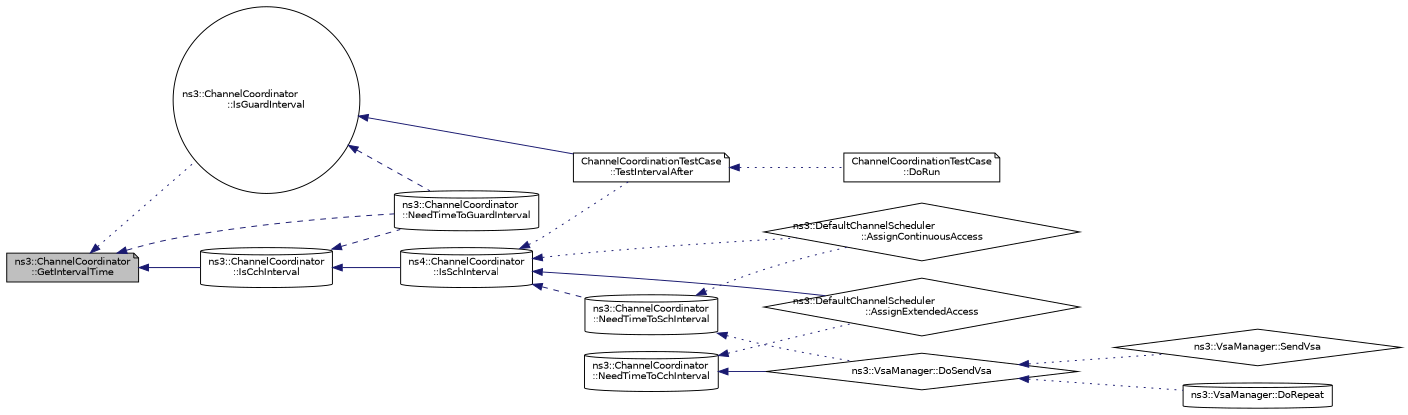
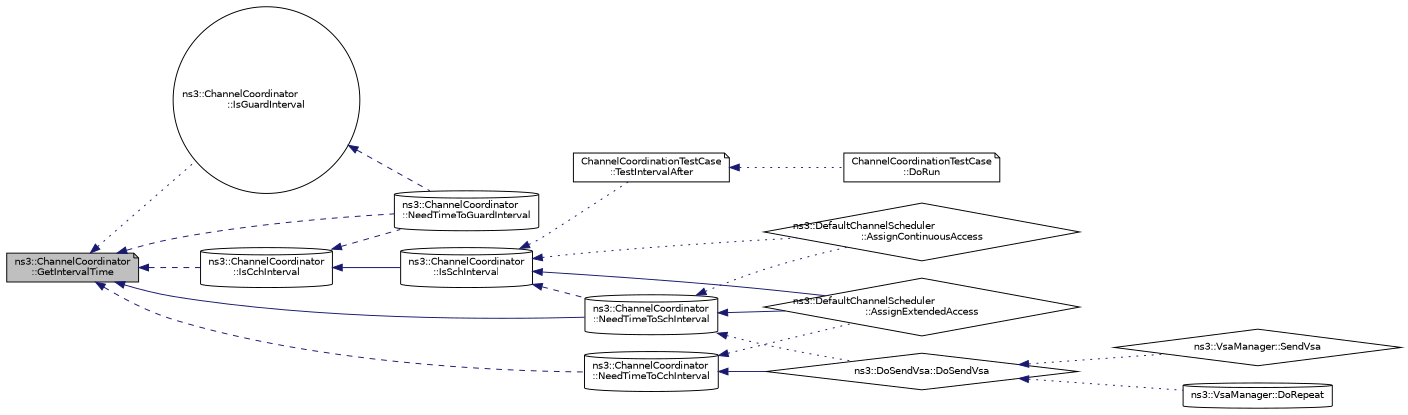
edge "ChannelCoordinationTestCase ::TestIntervalAfter" -> "ns3::ChannelCoordinator ::IsGuardInterval": removed
edge "ns3::ChannelCoordinator ::IsCchInterval" -> "ns3::ChannelCoordinator ::GetIntervalTime": style solid -> dashed
node "ns4::ChannelCoordinator ::IsSchInterval": label "ns4::ChannelCoordinator ::IsSchInterval" -> "ns3::ChannelCoordinator ::IsSchInterval"
edge "ns3::DefaultChannelScheduler ::AssignExtendedAccess" -> "ns3::ChannelCoordinator ::NeedTimeToSchInterval": added
edge "ns3::ChannelCoordinator ::NeedTimeToSchInterval" -> "ns3::ChannelCoordinator ::GetIntervalTime": added
edge "ns3::ChannelCoordinator ::NeedTimeToCchInterval" -> "ns3::ChannelCoordinator ::GetIntervalTime": added
node "ns3::VsaManager::DoSendVsa": label "ns3::VsaManager::DoSendVsa" -> "ns3::DoSendVsa::DoSendVsa"
